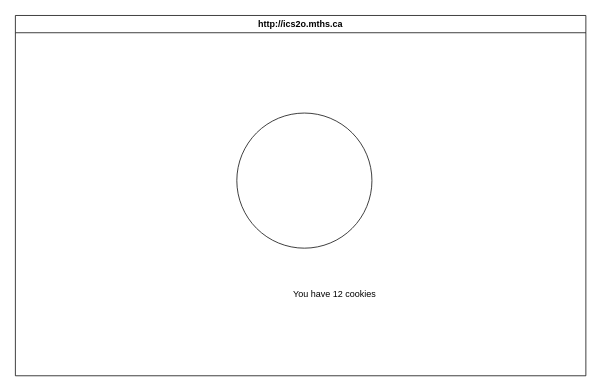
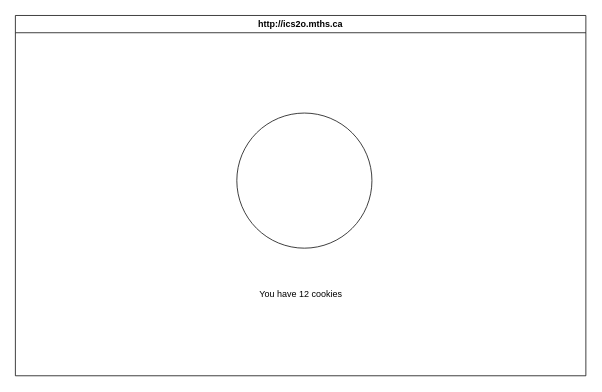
node "You have 12 cookies": moved (334, 289) -> (300, 289)
